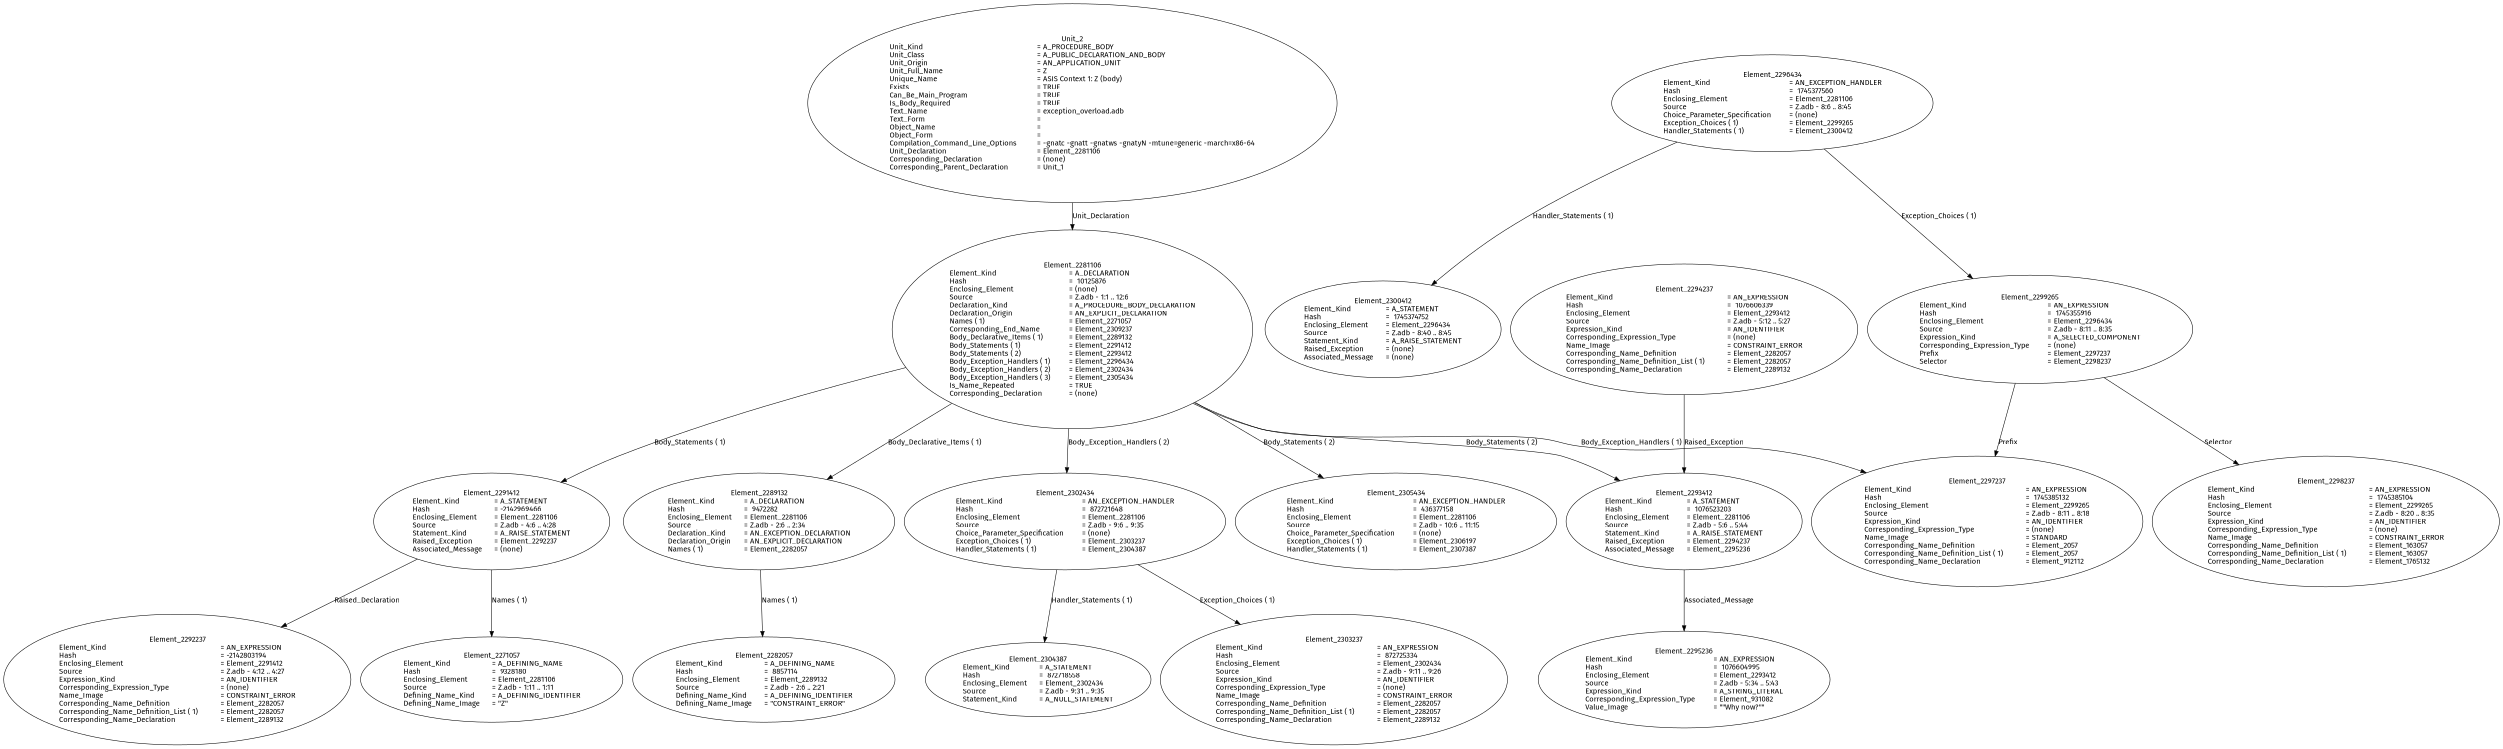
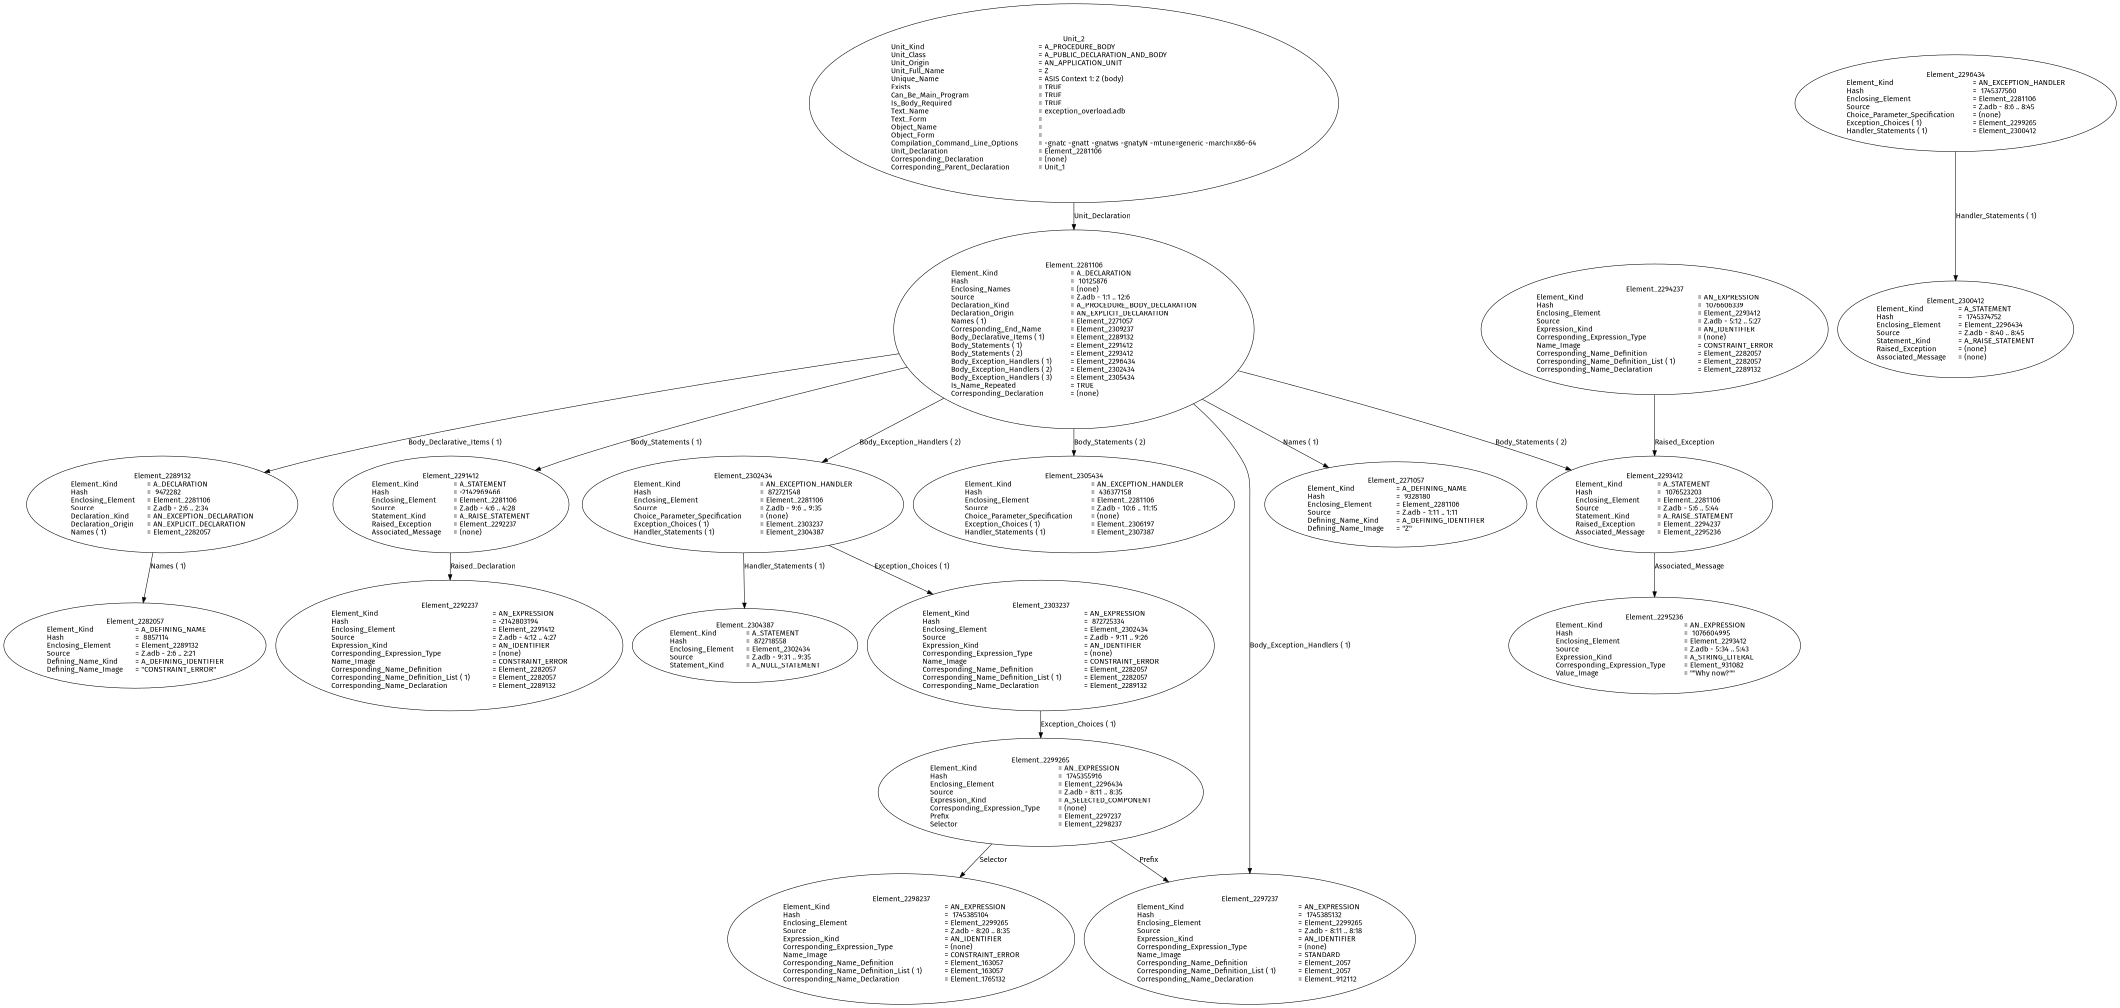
edge "Element_2296434" -> "Element_2299265": now "Element_2303237" -> "Element_2299265"
node "Element_2281106": text "Enclosing_Element" -> "Enclosing_Names"
node "Element_2302434": text "872721648" -> "872721548"
edge "Element_2291412" -> "Element_2271057": now "Element_2281106" -> "Element_2271057"
